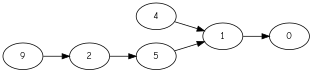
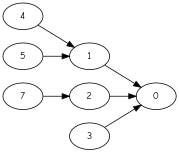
node "9": label "9" -> "7"
edge "2" -> "5": now "2" -> "0"
node "3": added
